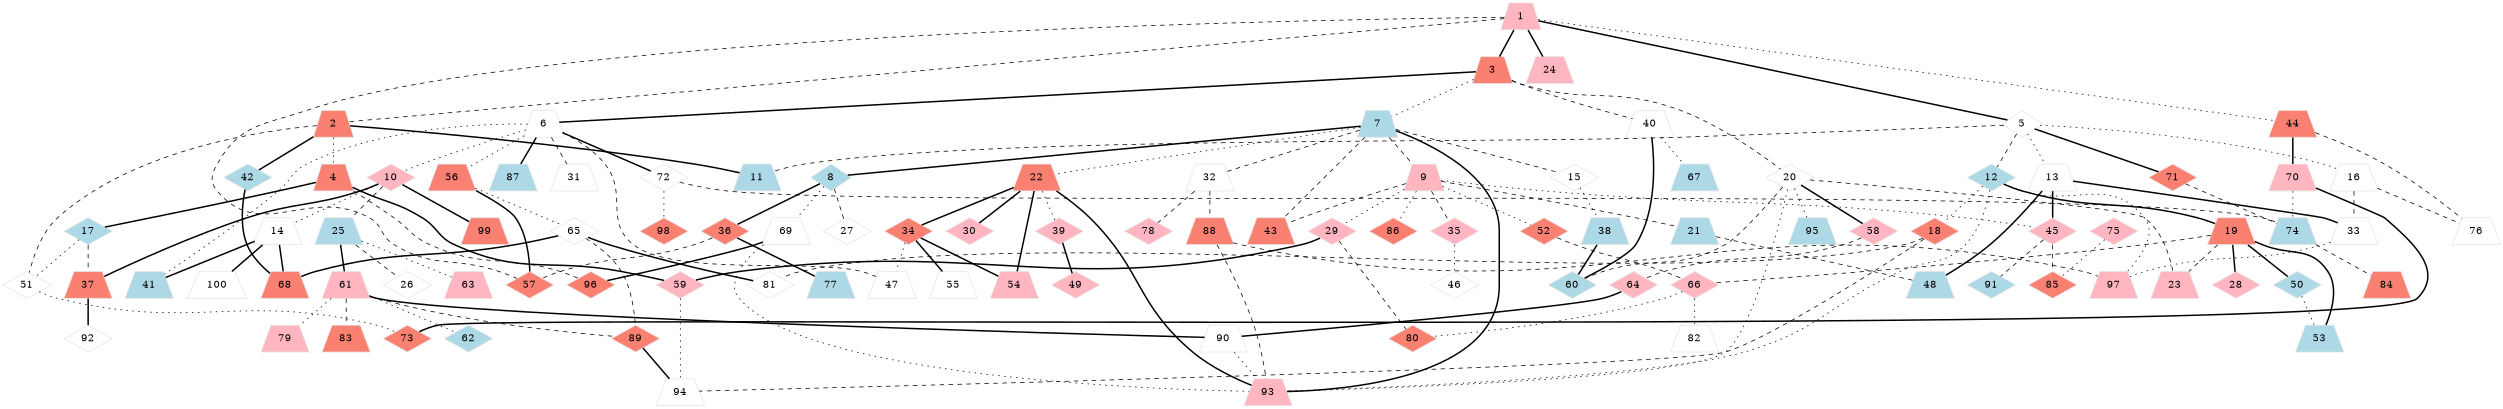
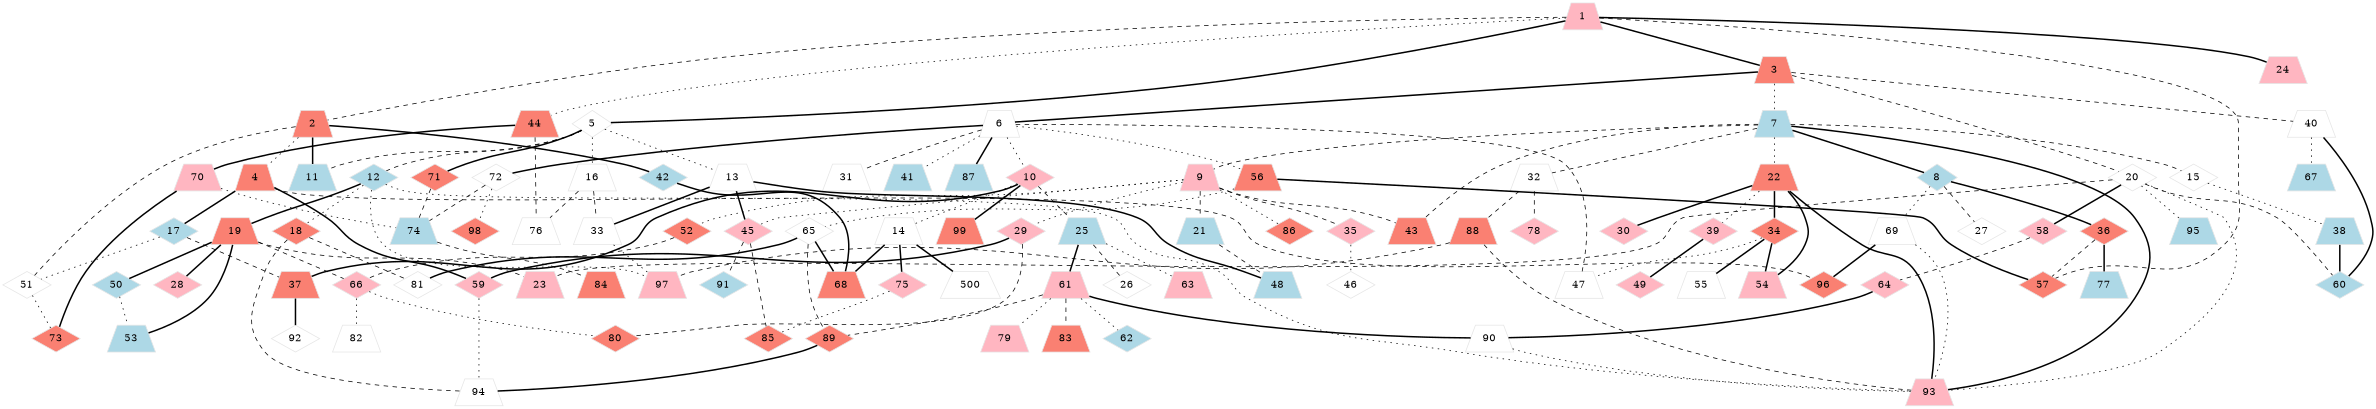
edge "14" -- "41": now "14" -- "75"
node "100": label "100" -> "500"
